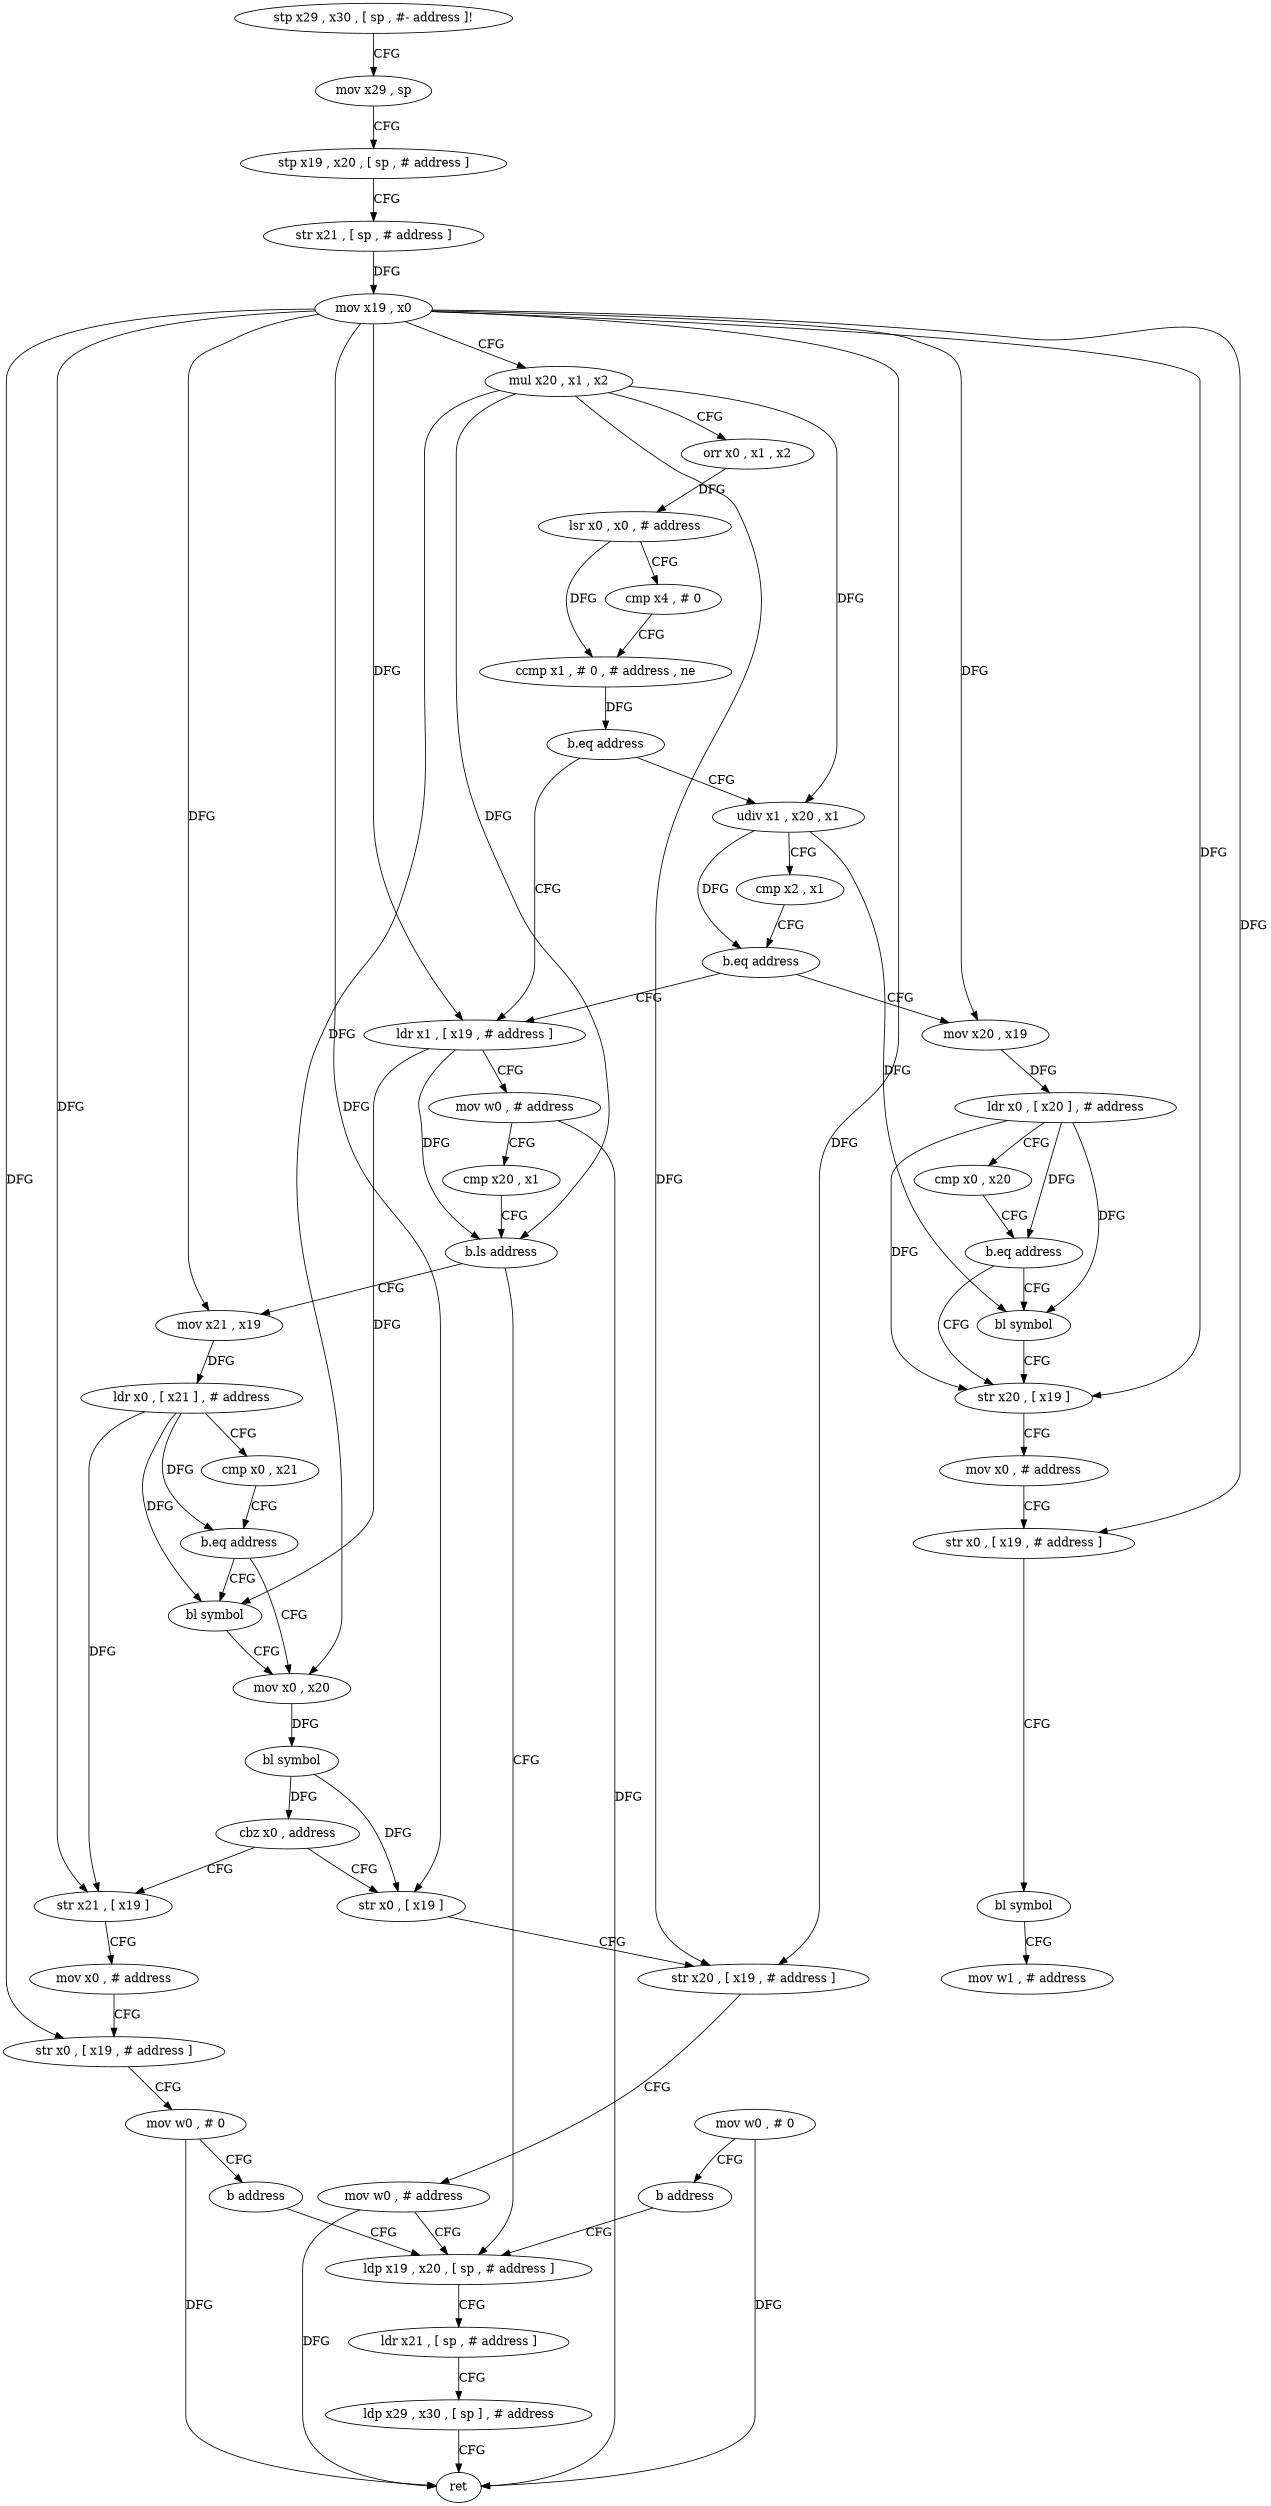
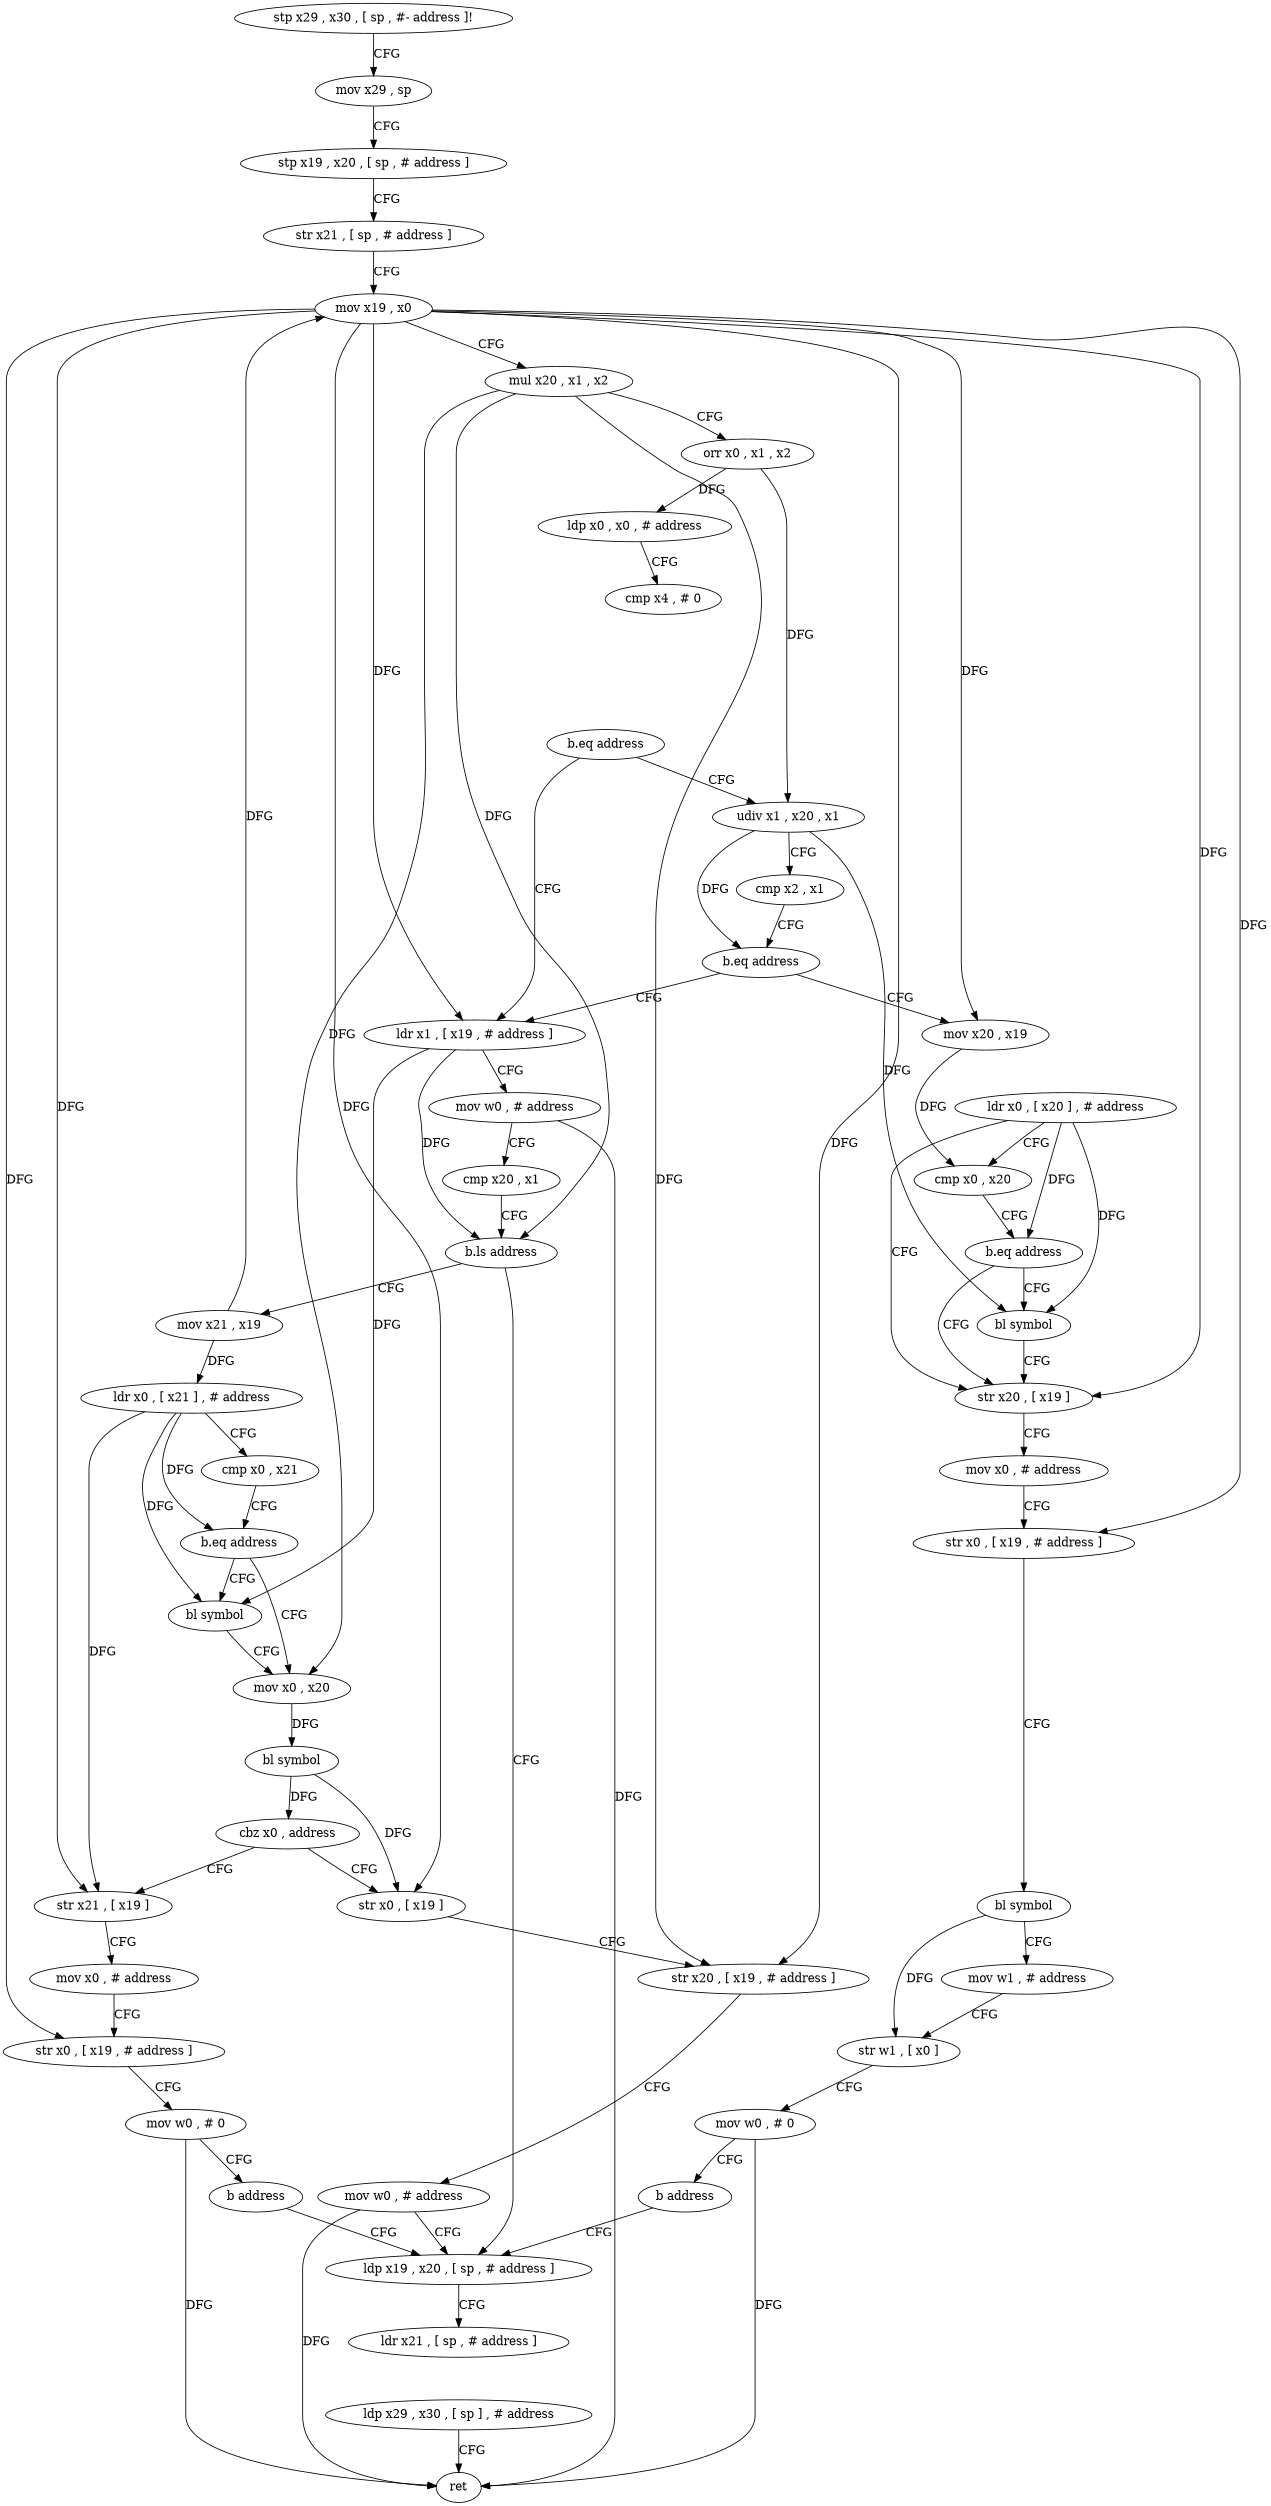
edge "str x21 , [ sp , # address ]" -> "mov x19 , x0": label "DFG" -> "CFG"
edge "mul x20 , x1 , x2" -> "udiv x1 , x20 , x1": now "orr x0 , x1 , x2" -> "udiv x1 , x20 , x1"
node "lsr x0 , x0 , # address": label "lsr x0 , x0 , # address" -> "ldp x0 , x0 , # address"
node "ccmp x1 , # 0 , # address , ne": removed
edge "mov x19 , x0" -> "mov x21 , x19": reversed
edge "mov x20 , x19" -> "ldr x0 , [ x20 ] , # address": now "mov x20 , x19" -> "cmp x0 , x20"
edge "ldr x0 , [ x20 ] , # address" -> "str x20 , [ x19 ]": label "DFG" -> "CFG"
node "str w1 , [ x0 ]": added
edge "ldr x21 , [ sp , # address ]" -> "ldp x29 , x30 , [ sp ] , # address": removed, label "CFG"
